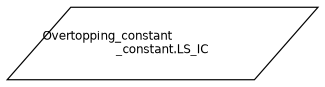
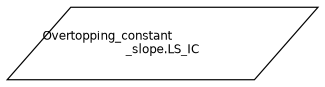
node "Overtopping_constant _constant.LS_IC": label "Overtopping_constant _constant.LS_IC" -> "Overtopping_constant _slope.LS_IC"
